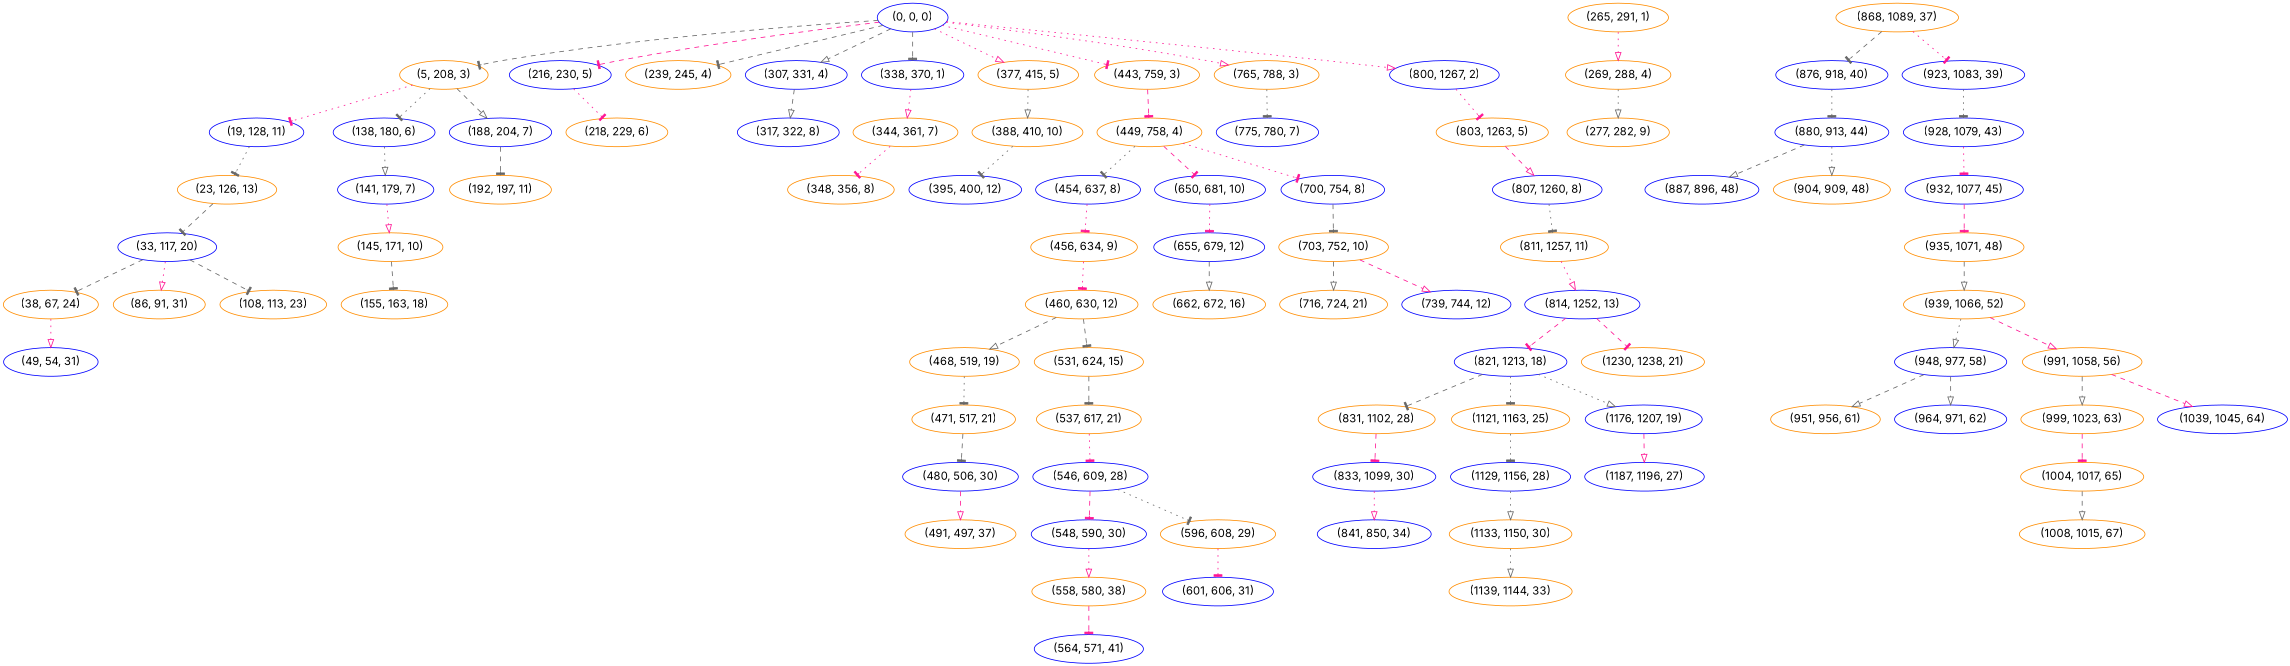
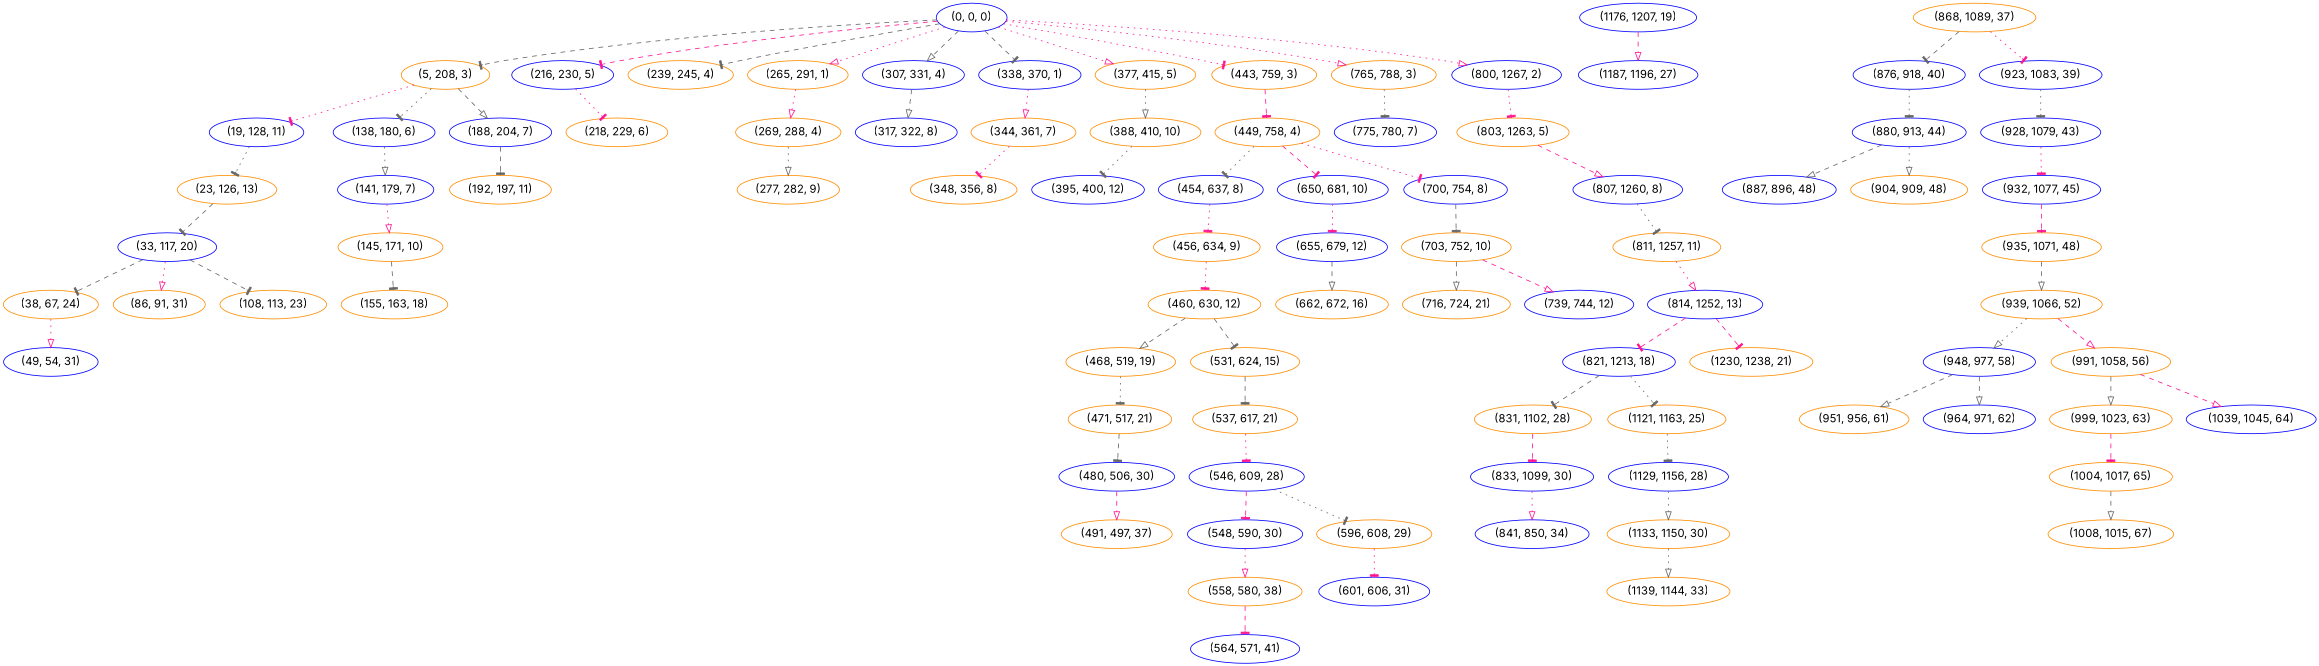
edge "(0, 0, 0)" -> "(265, 291, 1)": added
edge "(821, 1213, 18)" -> "(1176, 1207, 19)": removed
